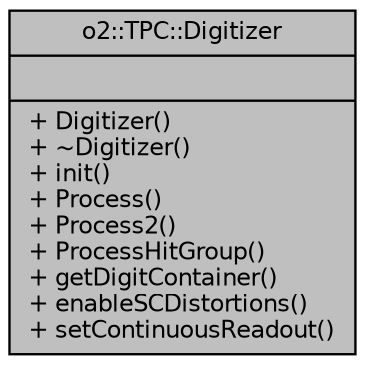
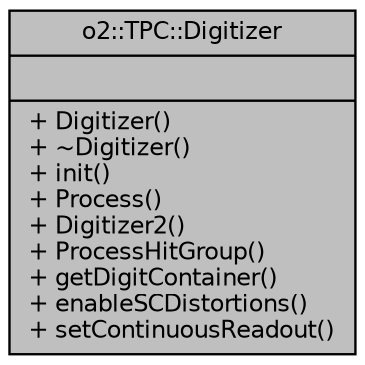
node "o2::TPC::Digitizer": text "+ Process2()" -> "+ Digitizer2()"
